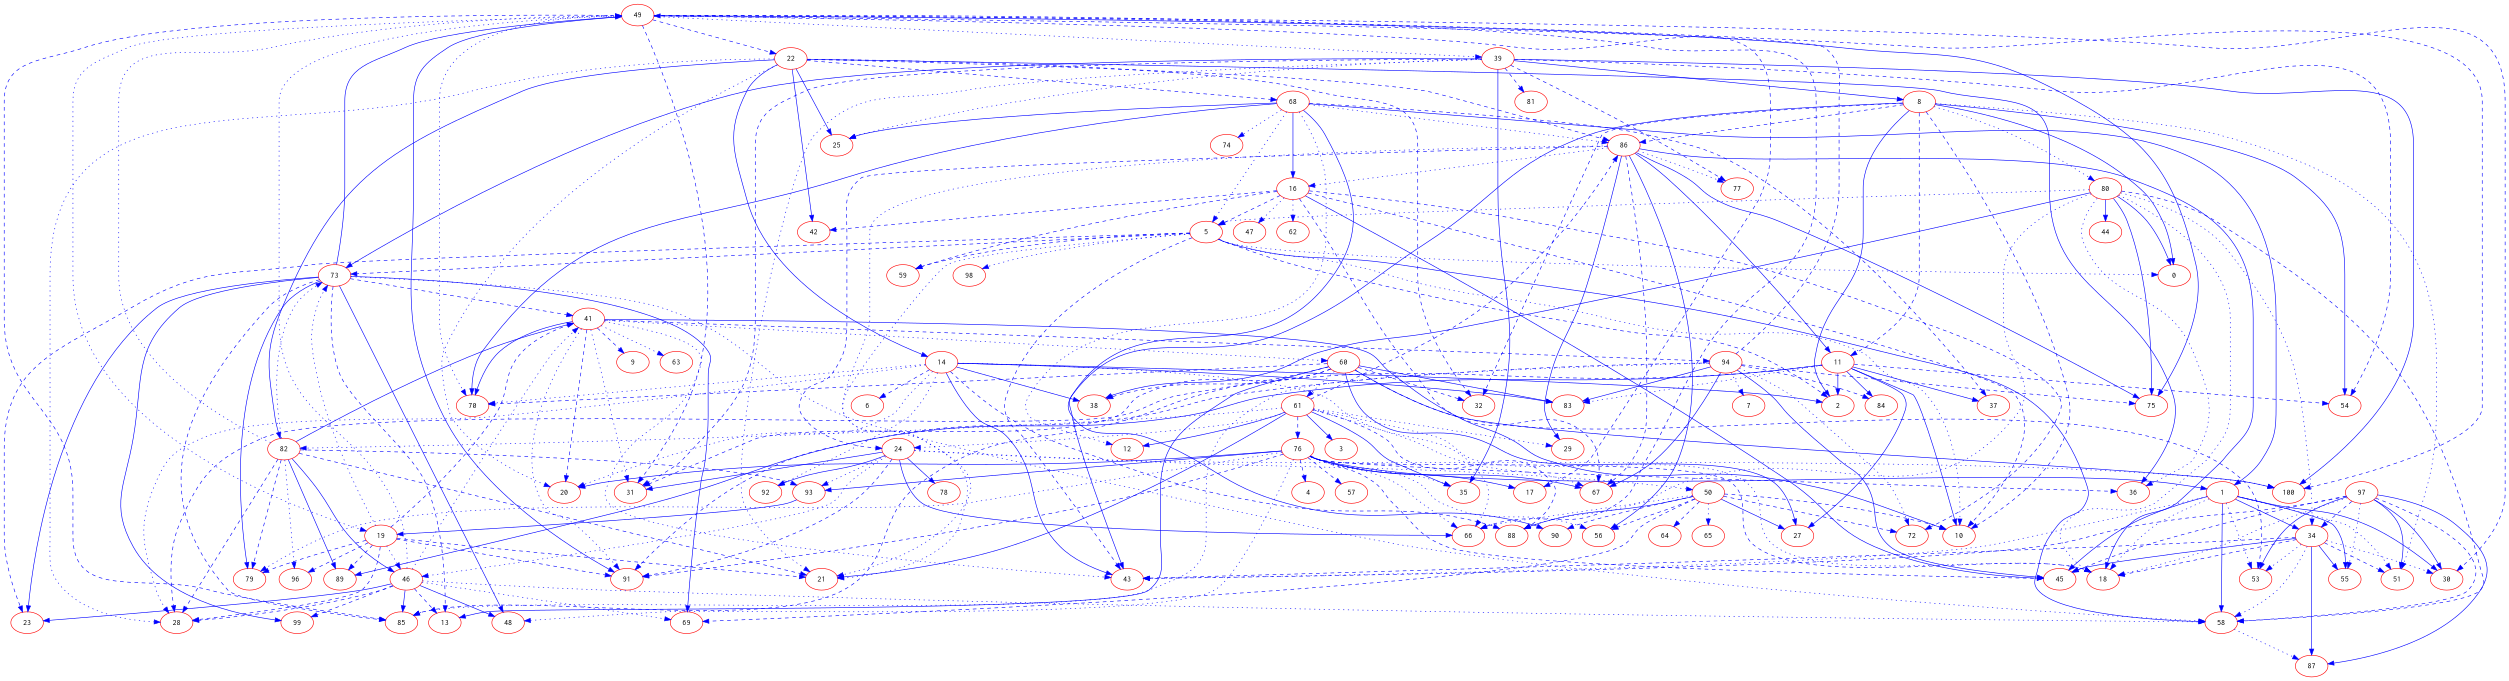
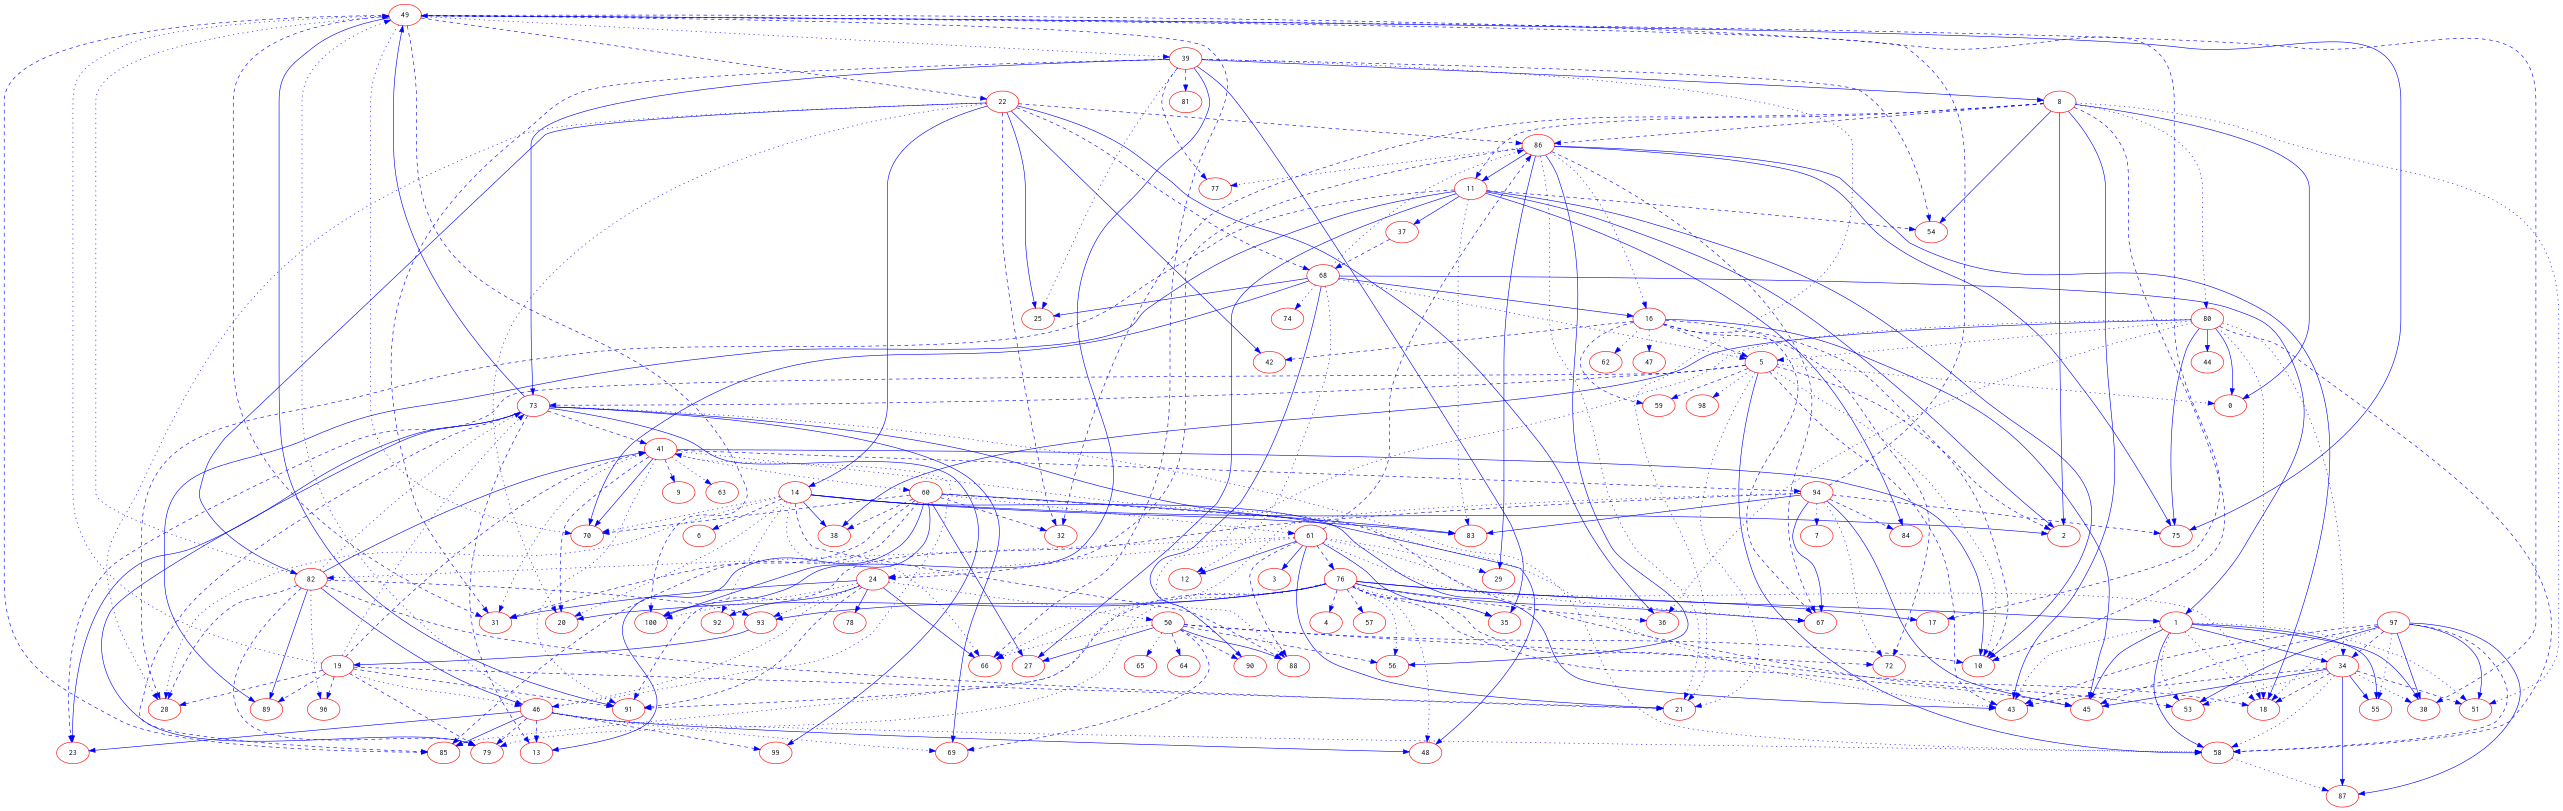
edge "49" -> "19": reversed
edge "68" -> "37": reversed
edge "46" -> "28": now "46" -> "79"
